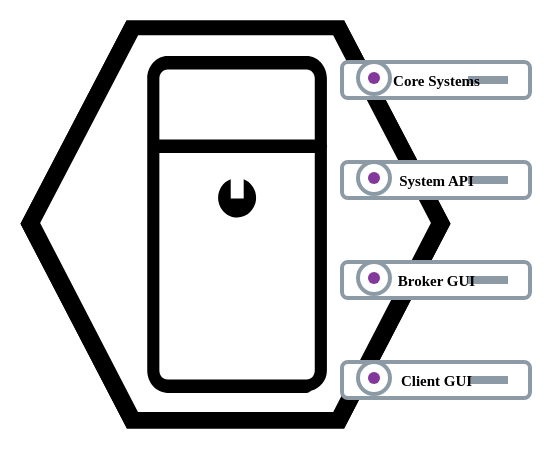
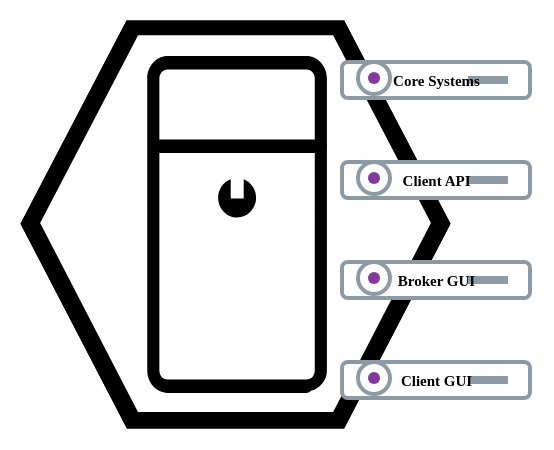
node "System API": label "System API" -> "Client API"
